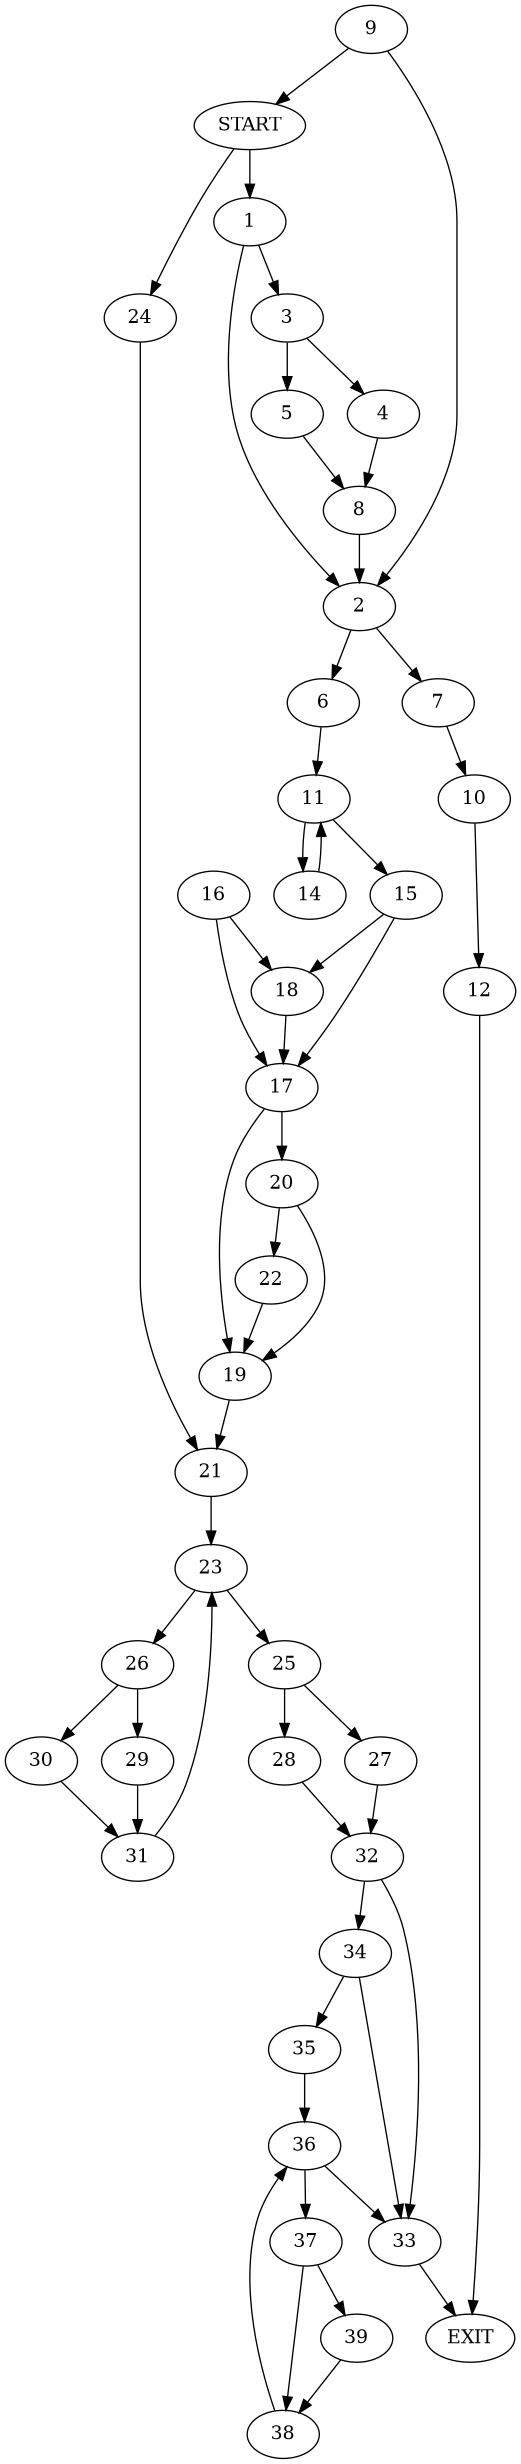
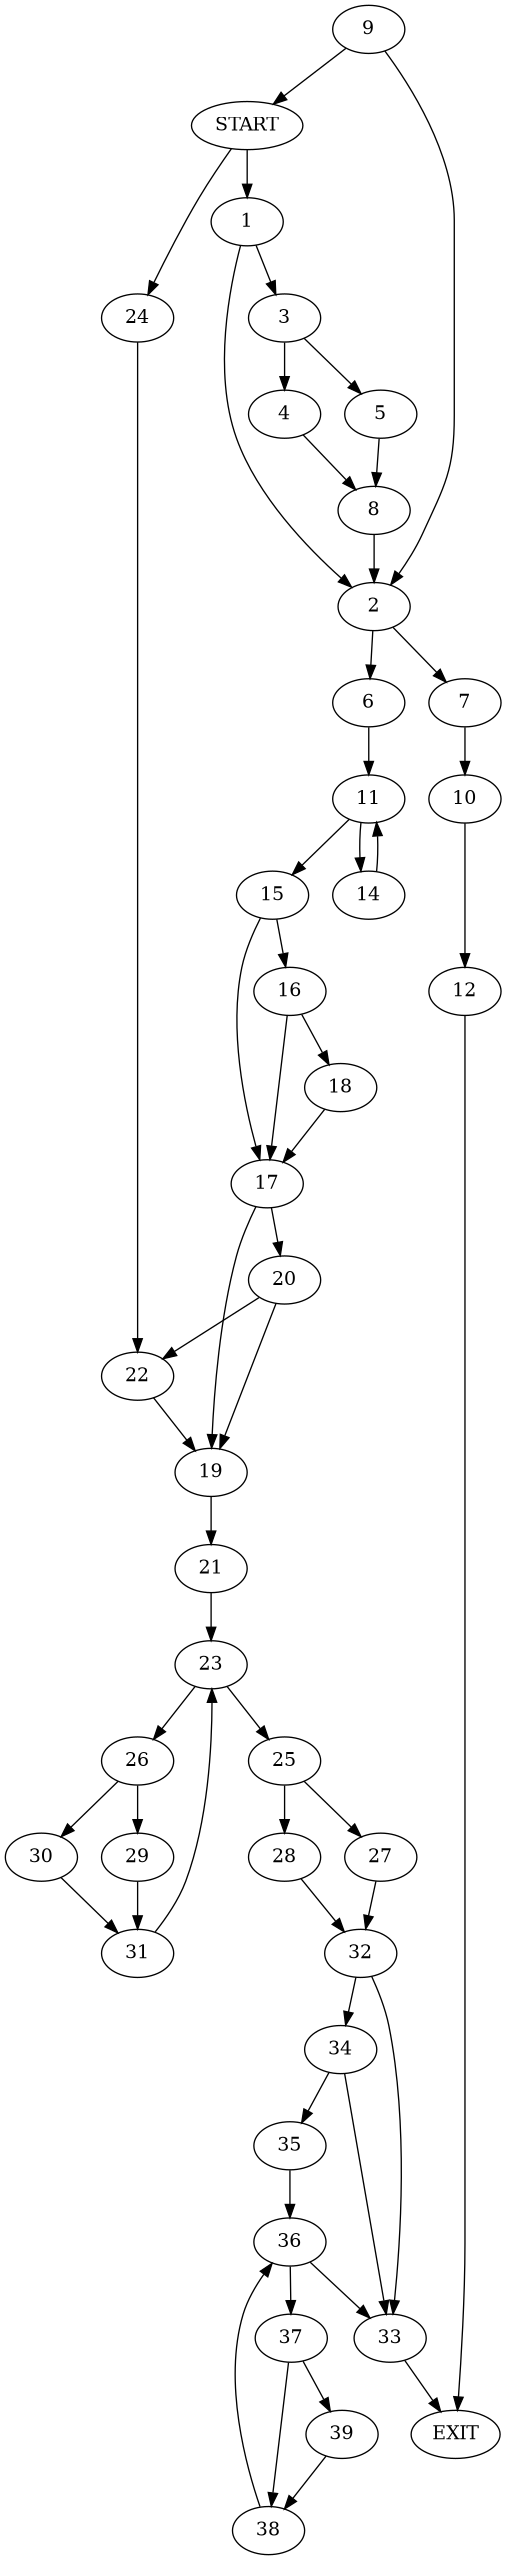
edge "24" -> "21": now "24" -> "22"
edge "15" -> "18": now "15" -> "16"
